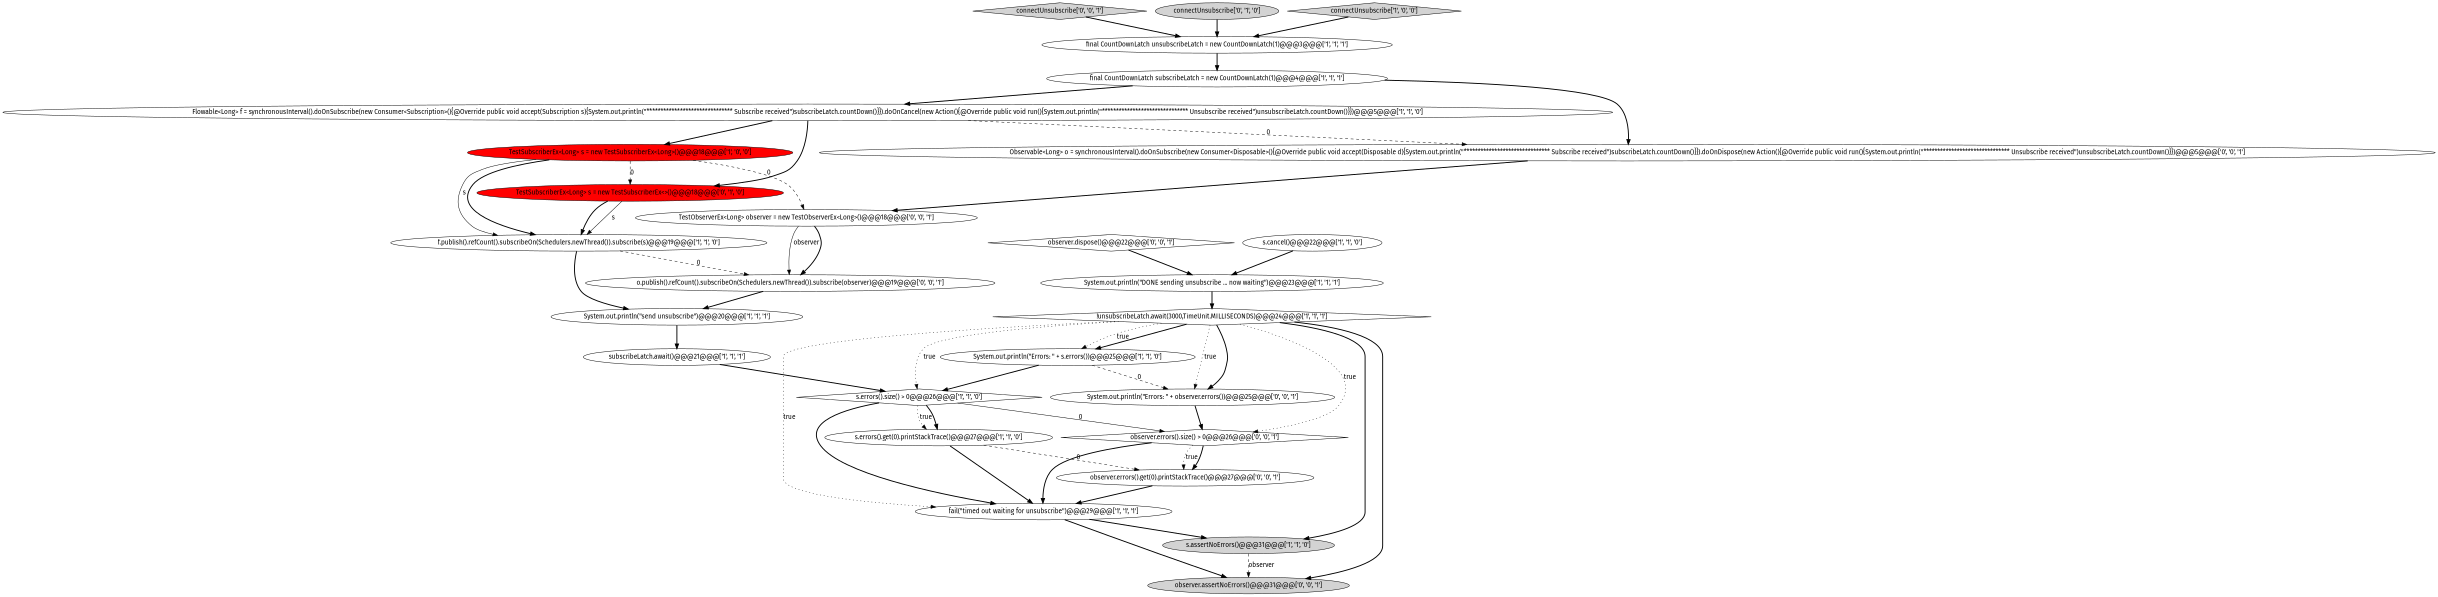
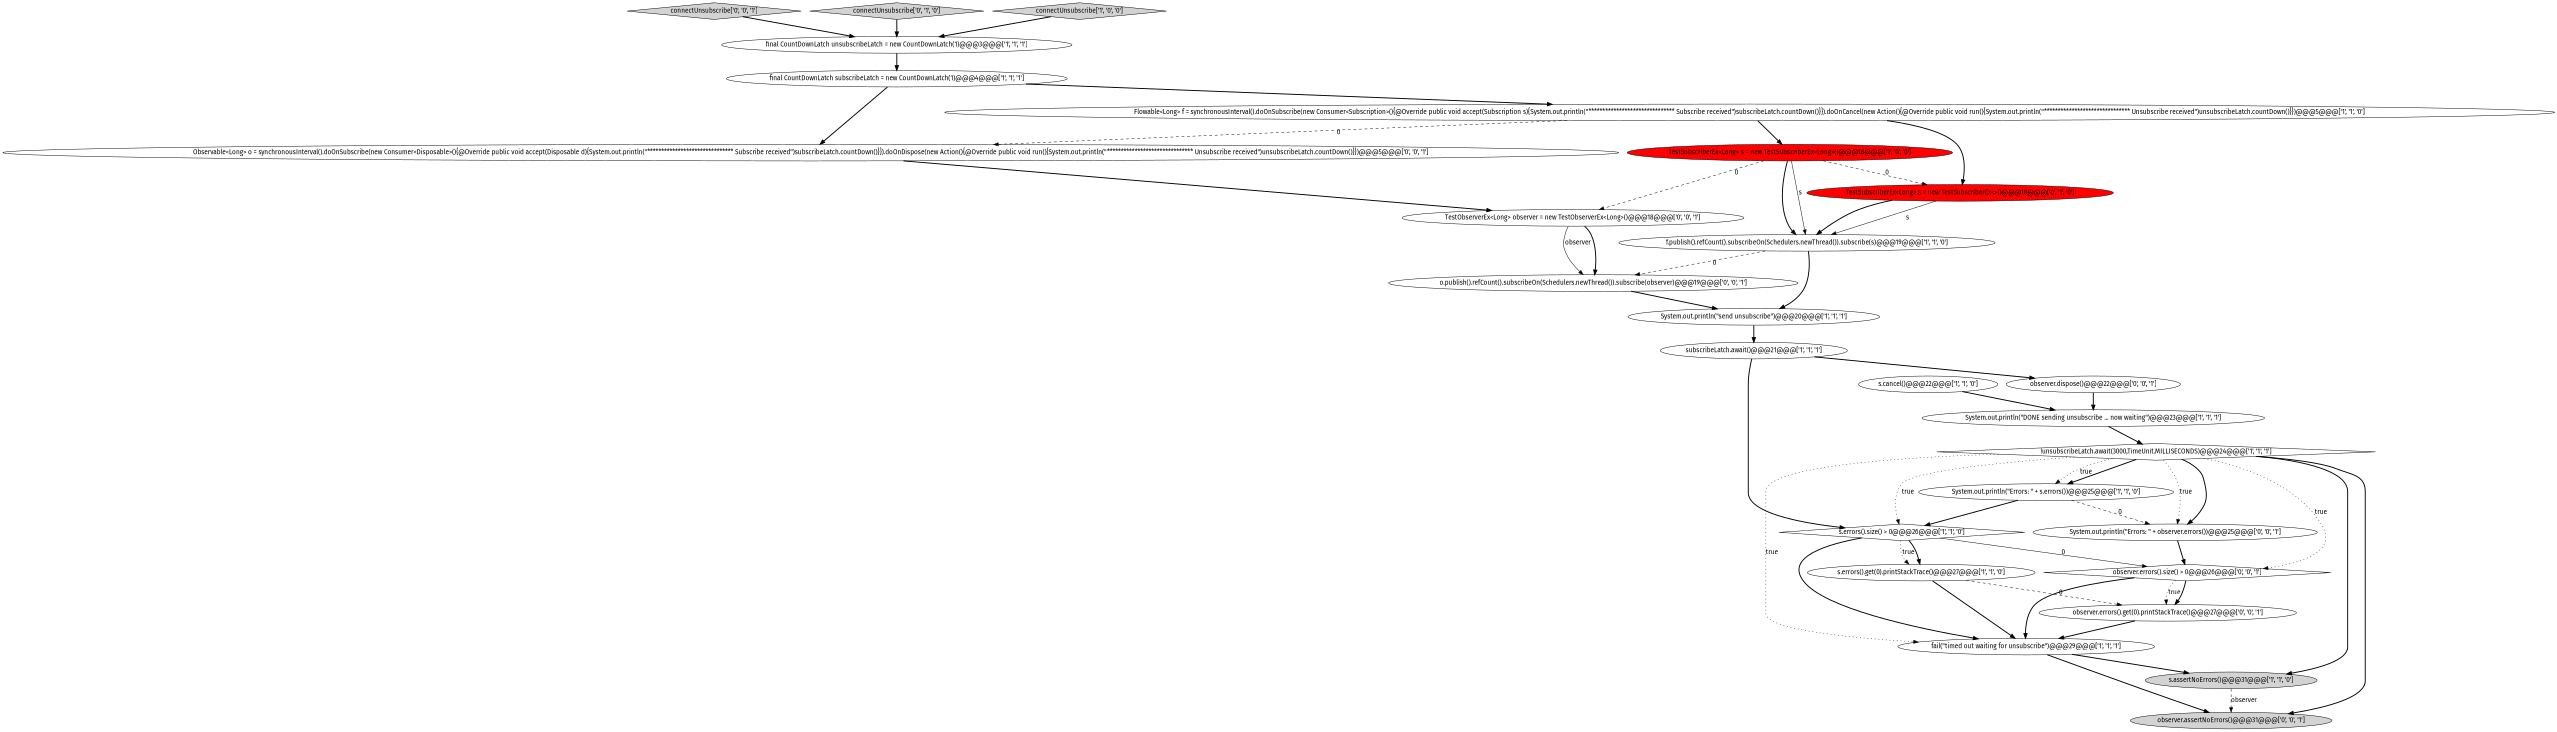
node "connectUnsubscribe['0', '1', '0']": shape ellipse -> diamond
node "observer.dispose()@@@22@@@['0', '0', '1']": shape diamond -> ellipse
edge "subscribeLatch.await()@@@21@@@['1', '1', '1']" -> "observer.dispose()@@@22@@@['0', '0', '1']": added
